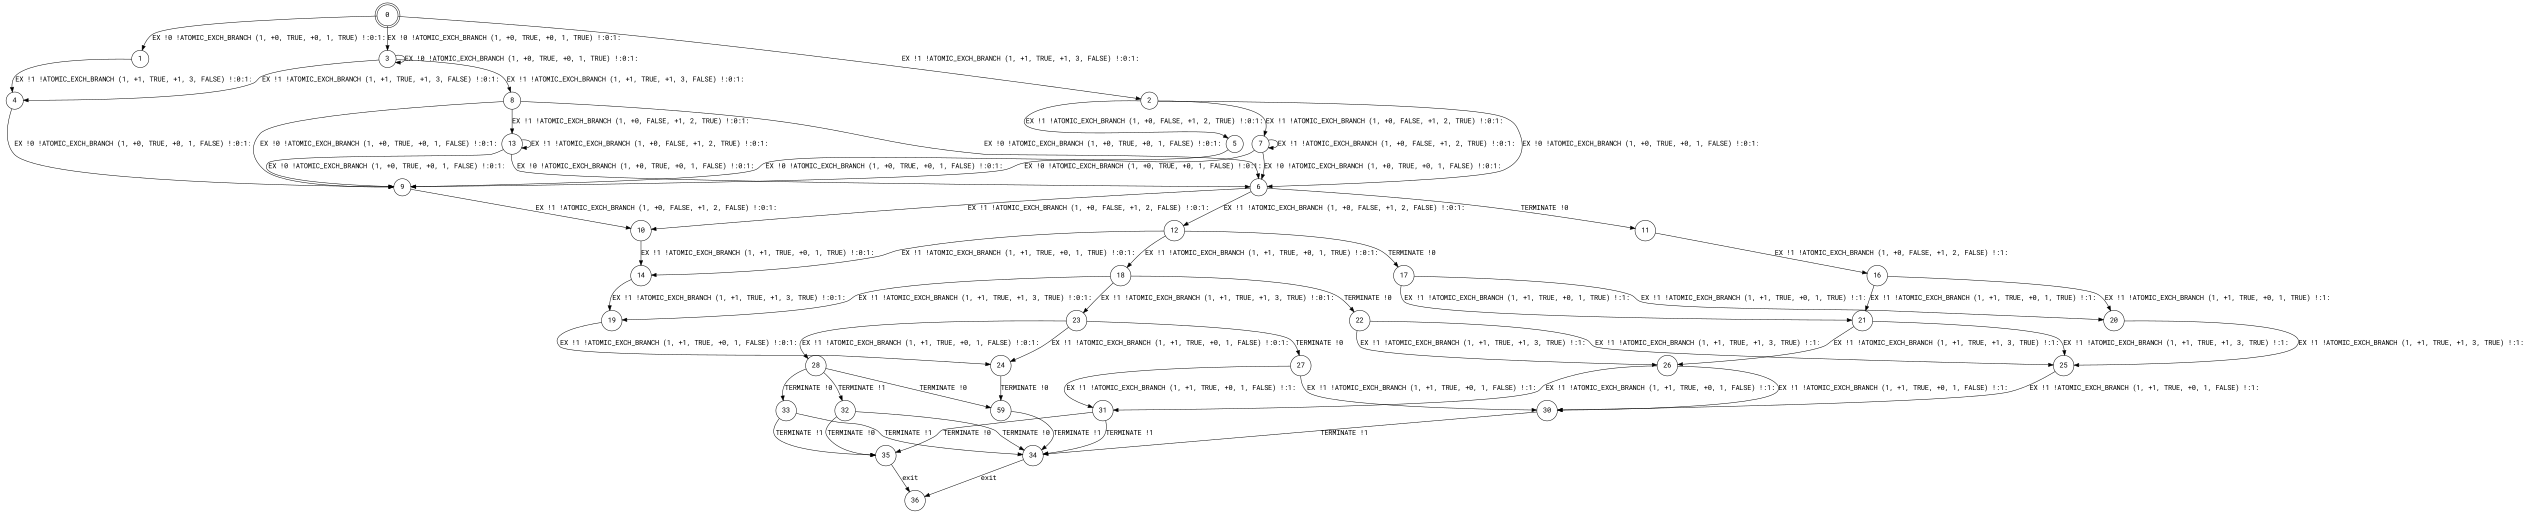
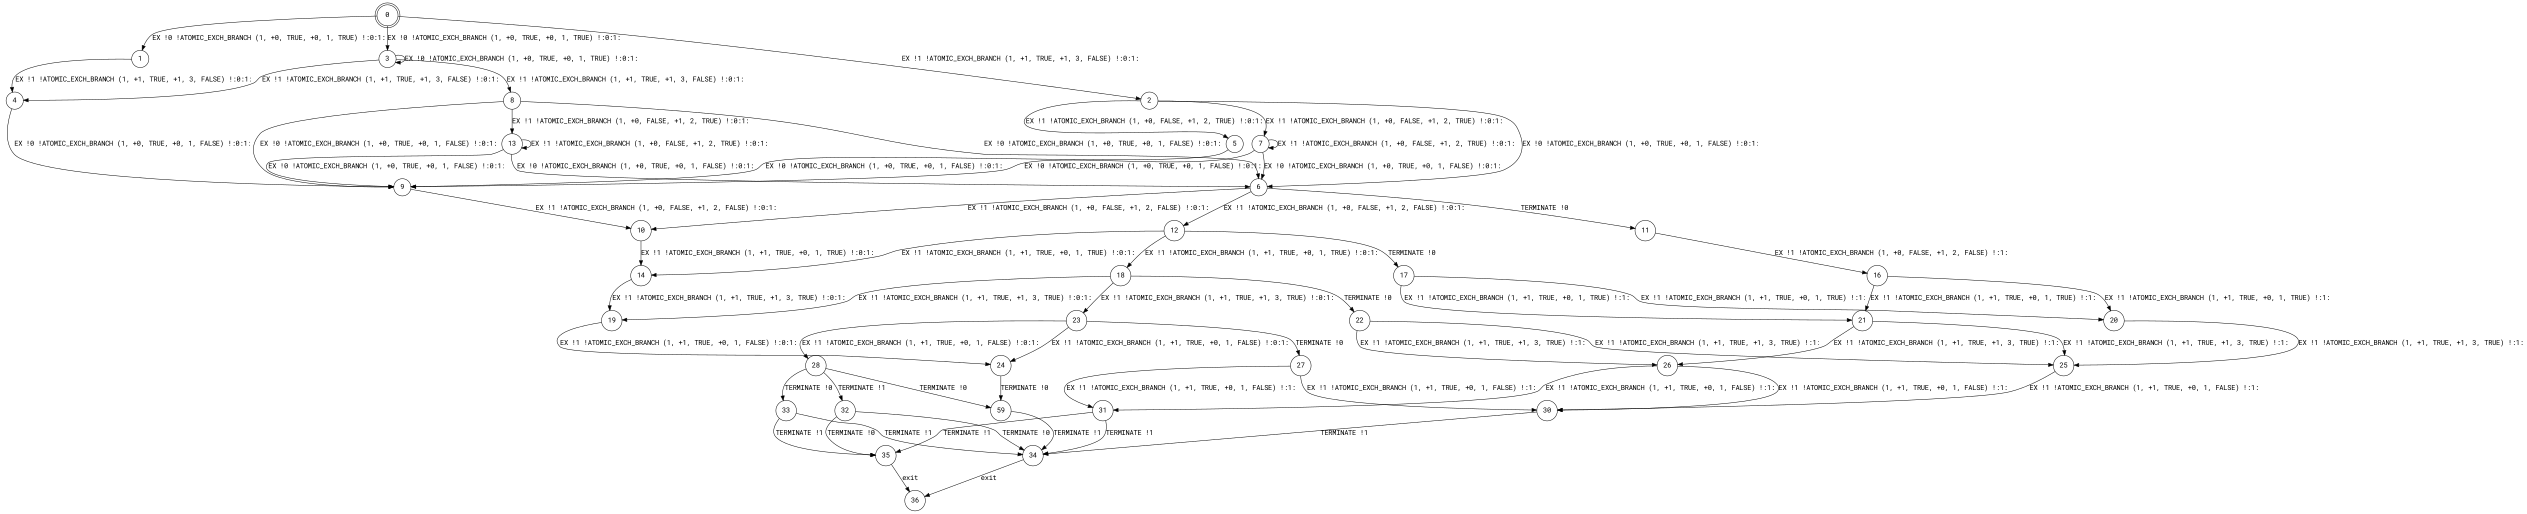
edge "31" -> "35": label "TERMINATE !0" -> "TERMINATE !1"
